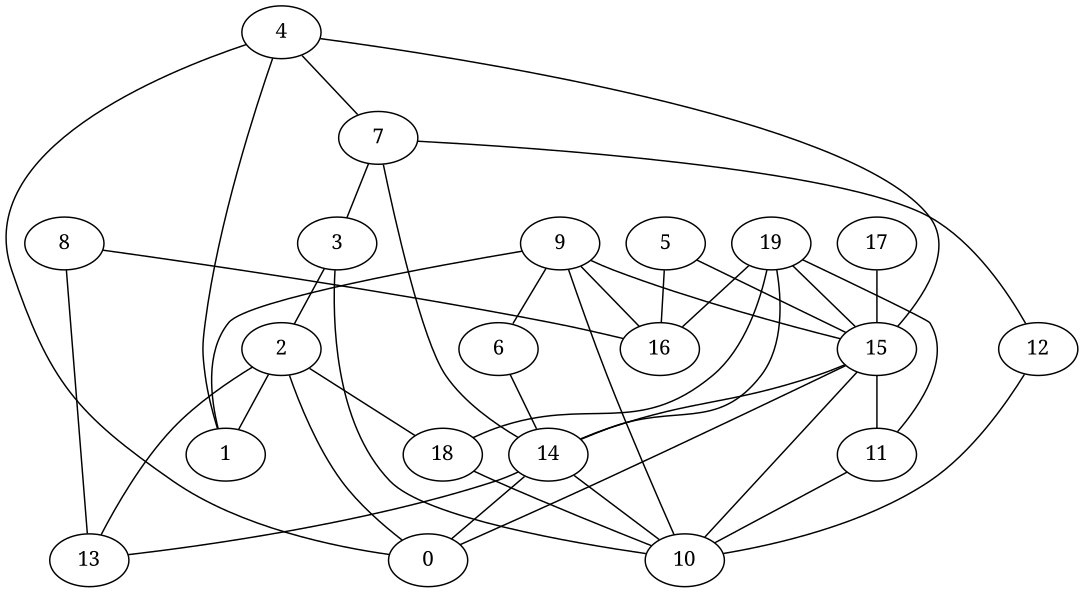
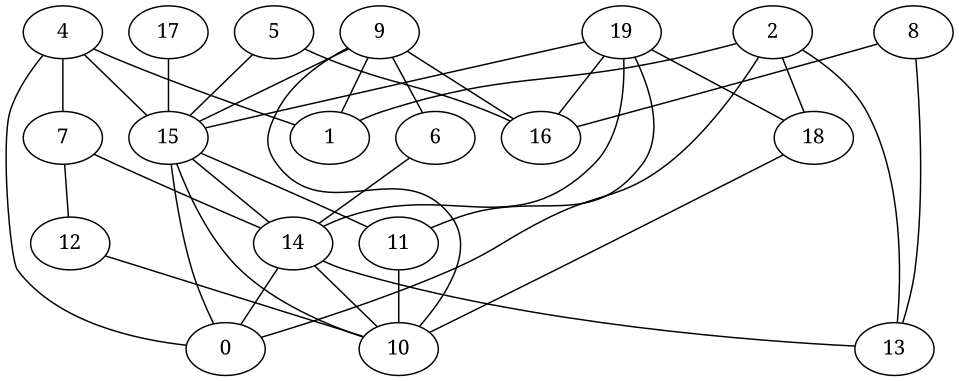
node "3": removed
